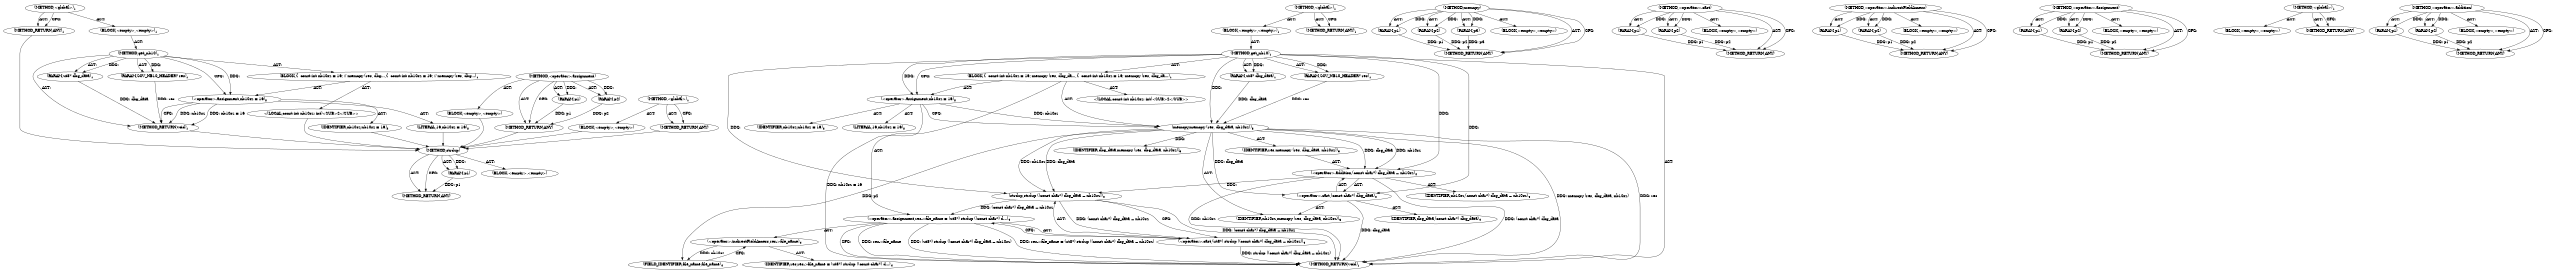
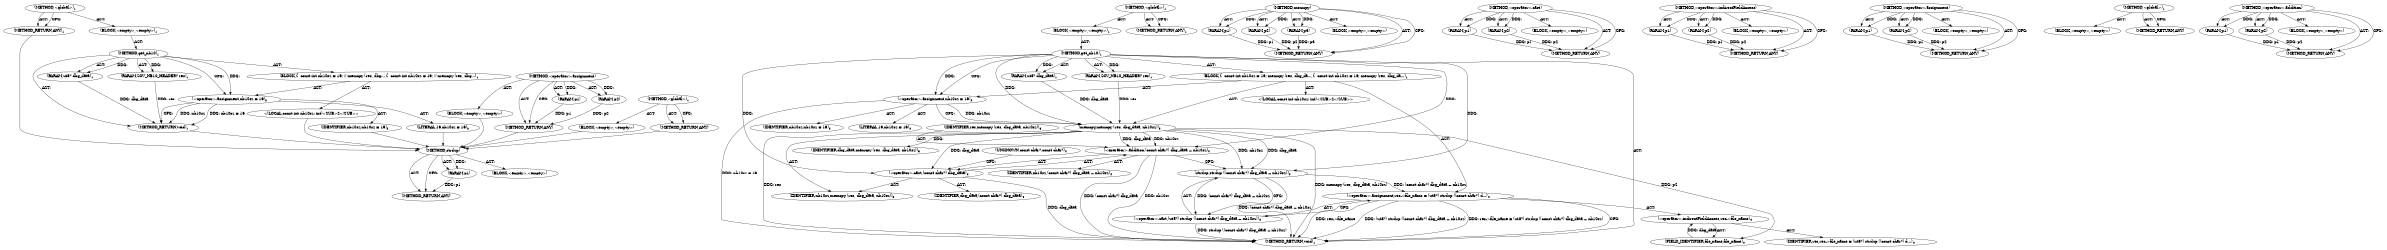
edge "(memcpy,memcpy (res, dbg_data, nb10sz))" -> "(IDENTIFIER,res,memcpy (res, dbg_data, nb10sz))": removed, label "AST:"
node "(UNKNOWN,const char*,const char*)": added
edge "(<operator>.addition,(const char*) dbg_data + nb10sz)" -> "(strdup,strdup ((const char*) dbg_data + nb10sz))": label "DDG: " -> "CFG: "
edge "(<operator>.indirectFieldAccess,res->file_name)" -> "(FIELD_IDENTIFIER,file_name,file_name)": label "DDG: nb10sz" -> "AST: "
edge "(FIELD_IDENTIFIER,file_name,file_name)" -> "(<operator>.indirectFieldAccess,res->file_name)": label "CFG: " -> "DDG: dbg_data"
